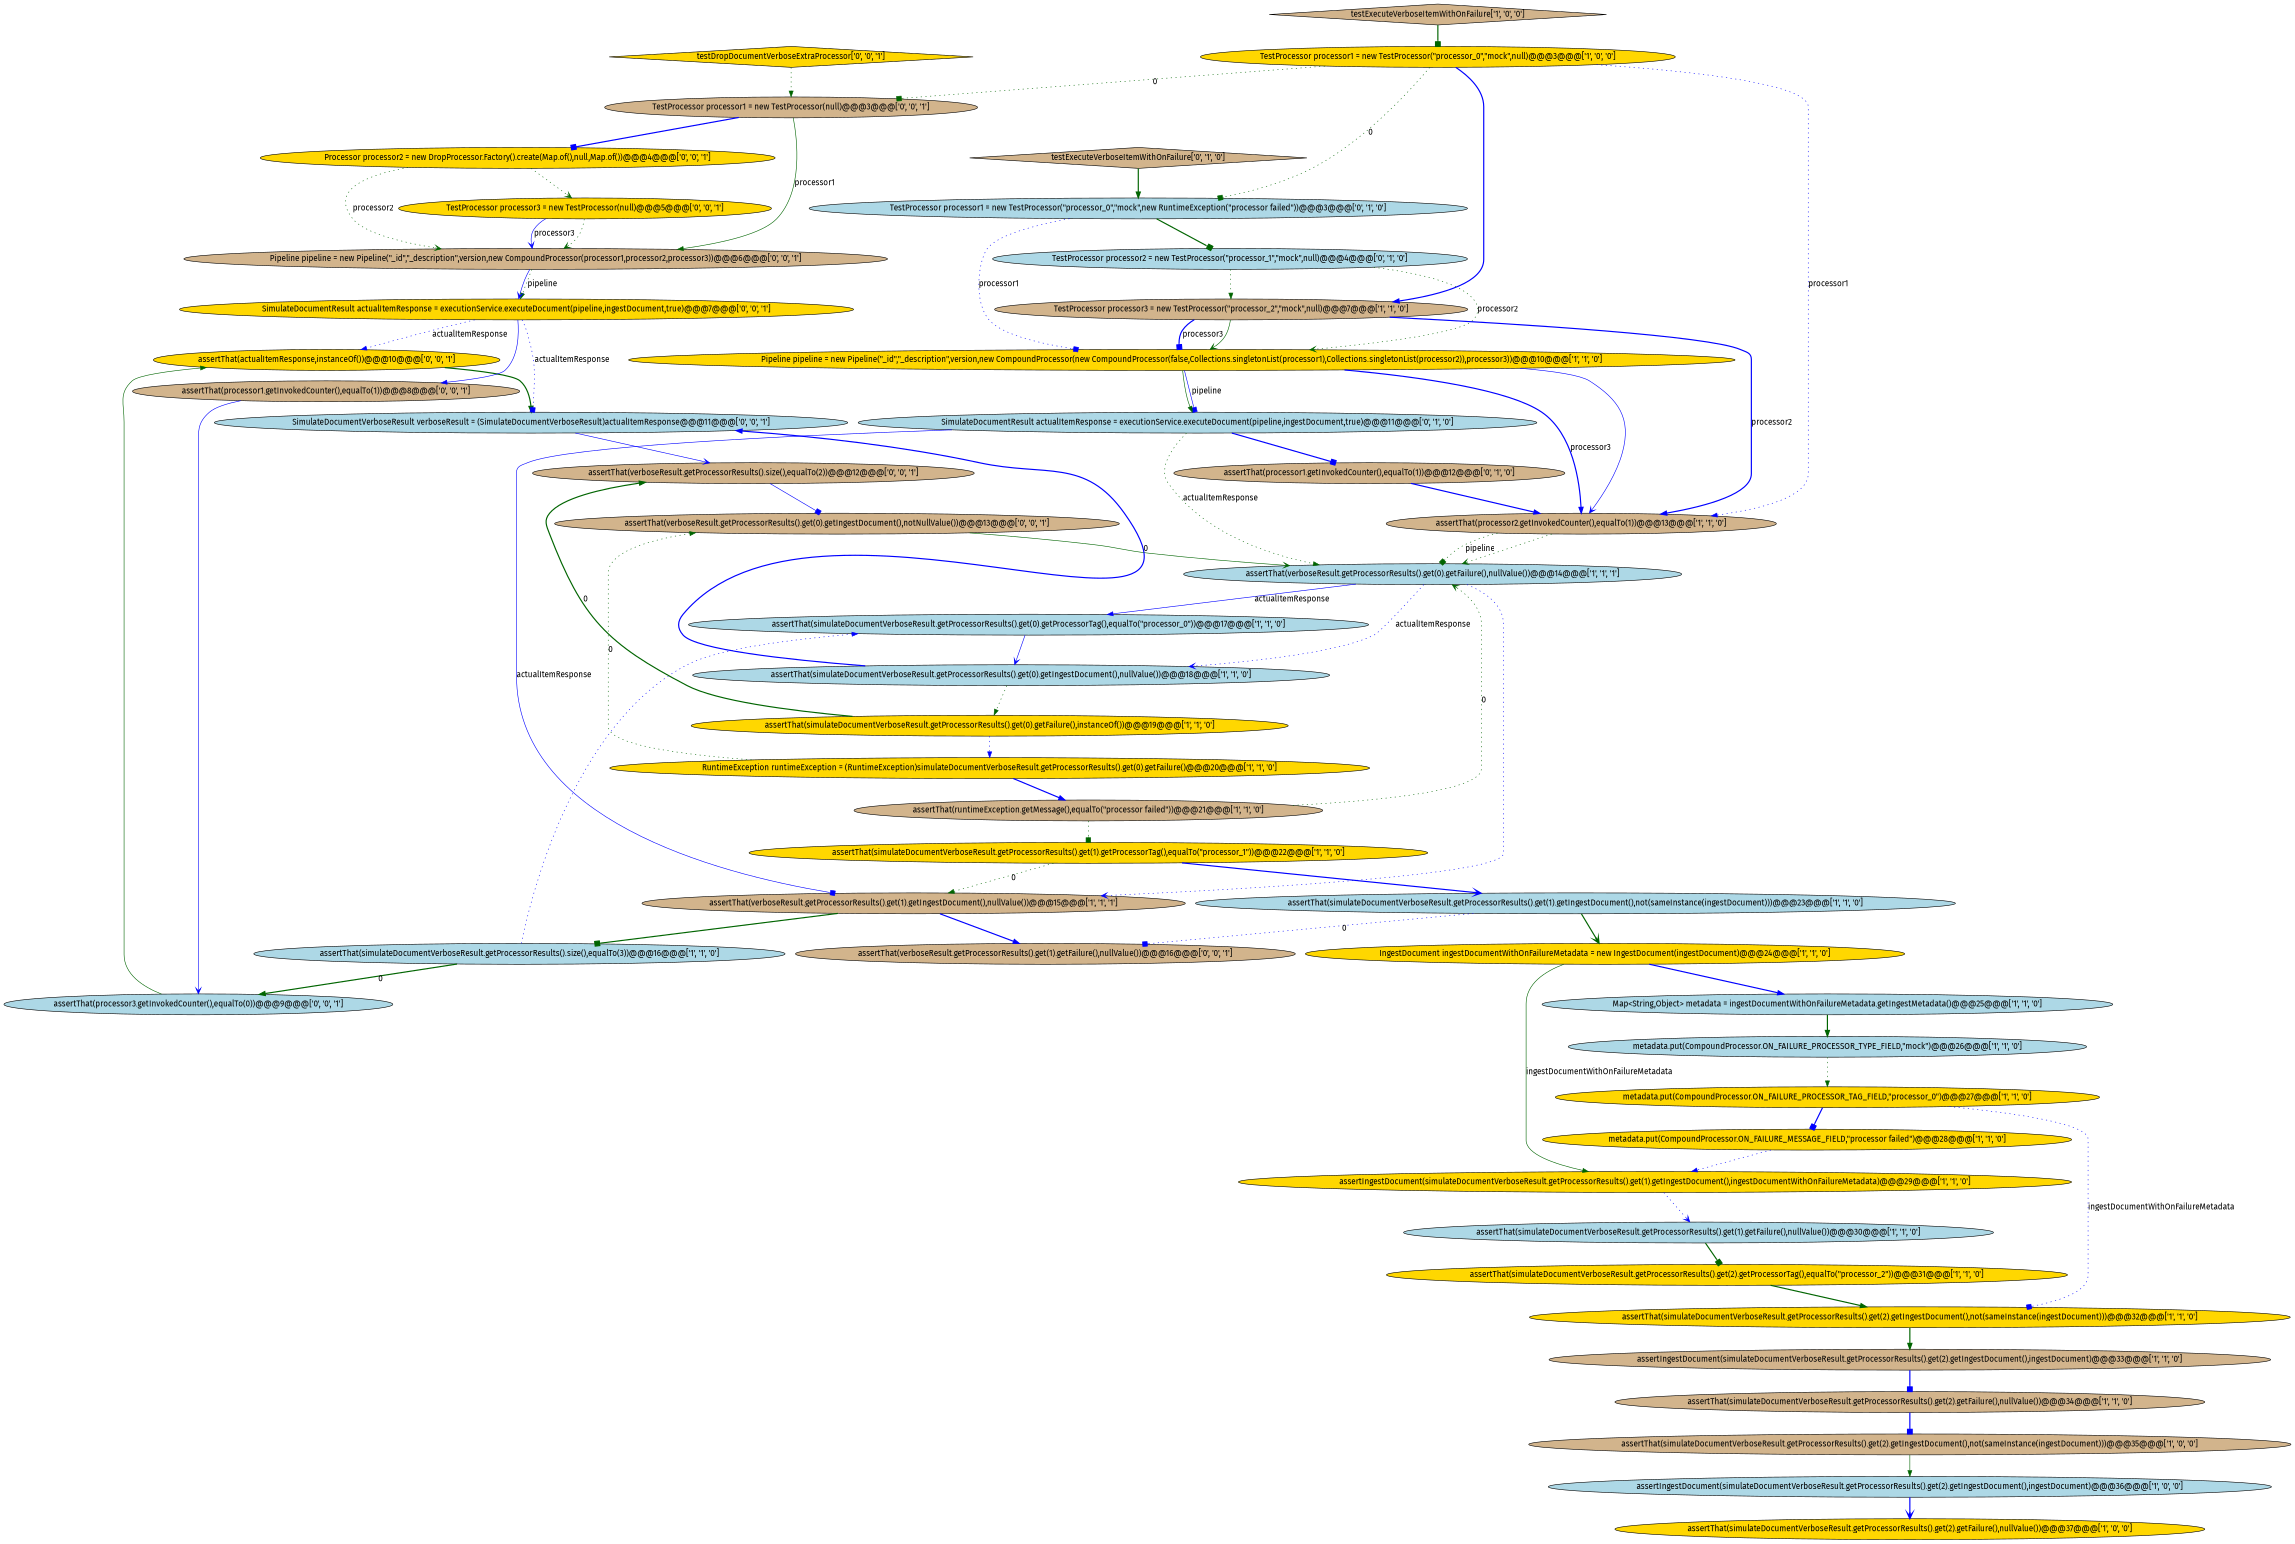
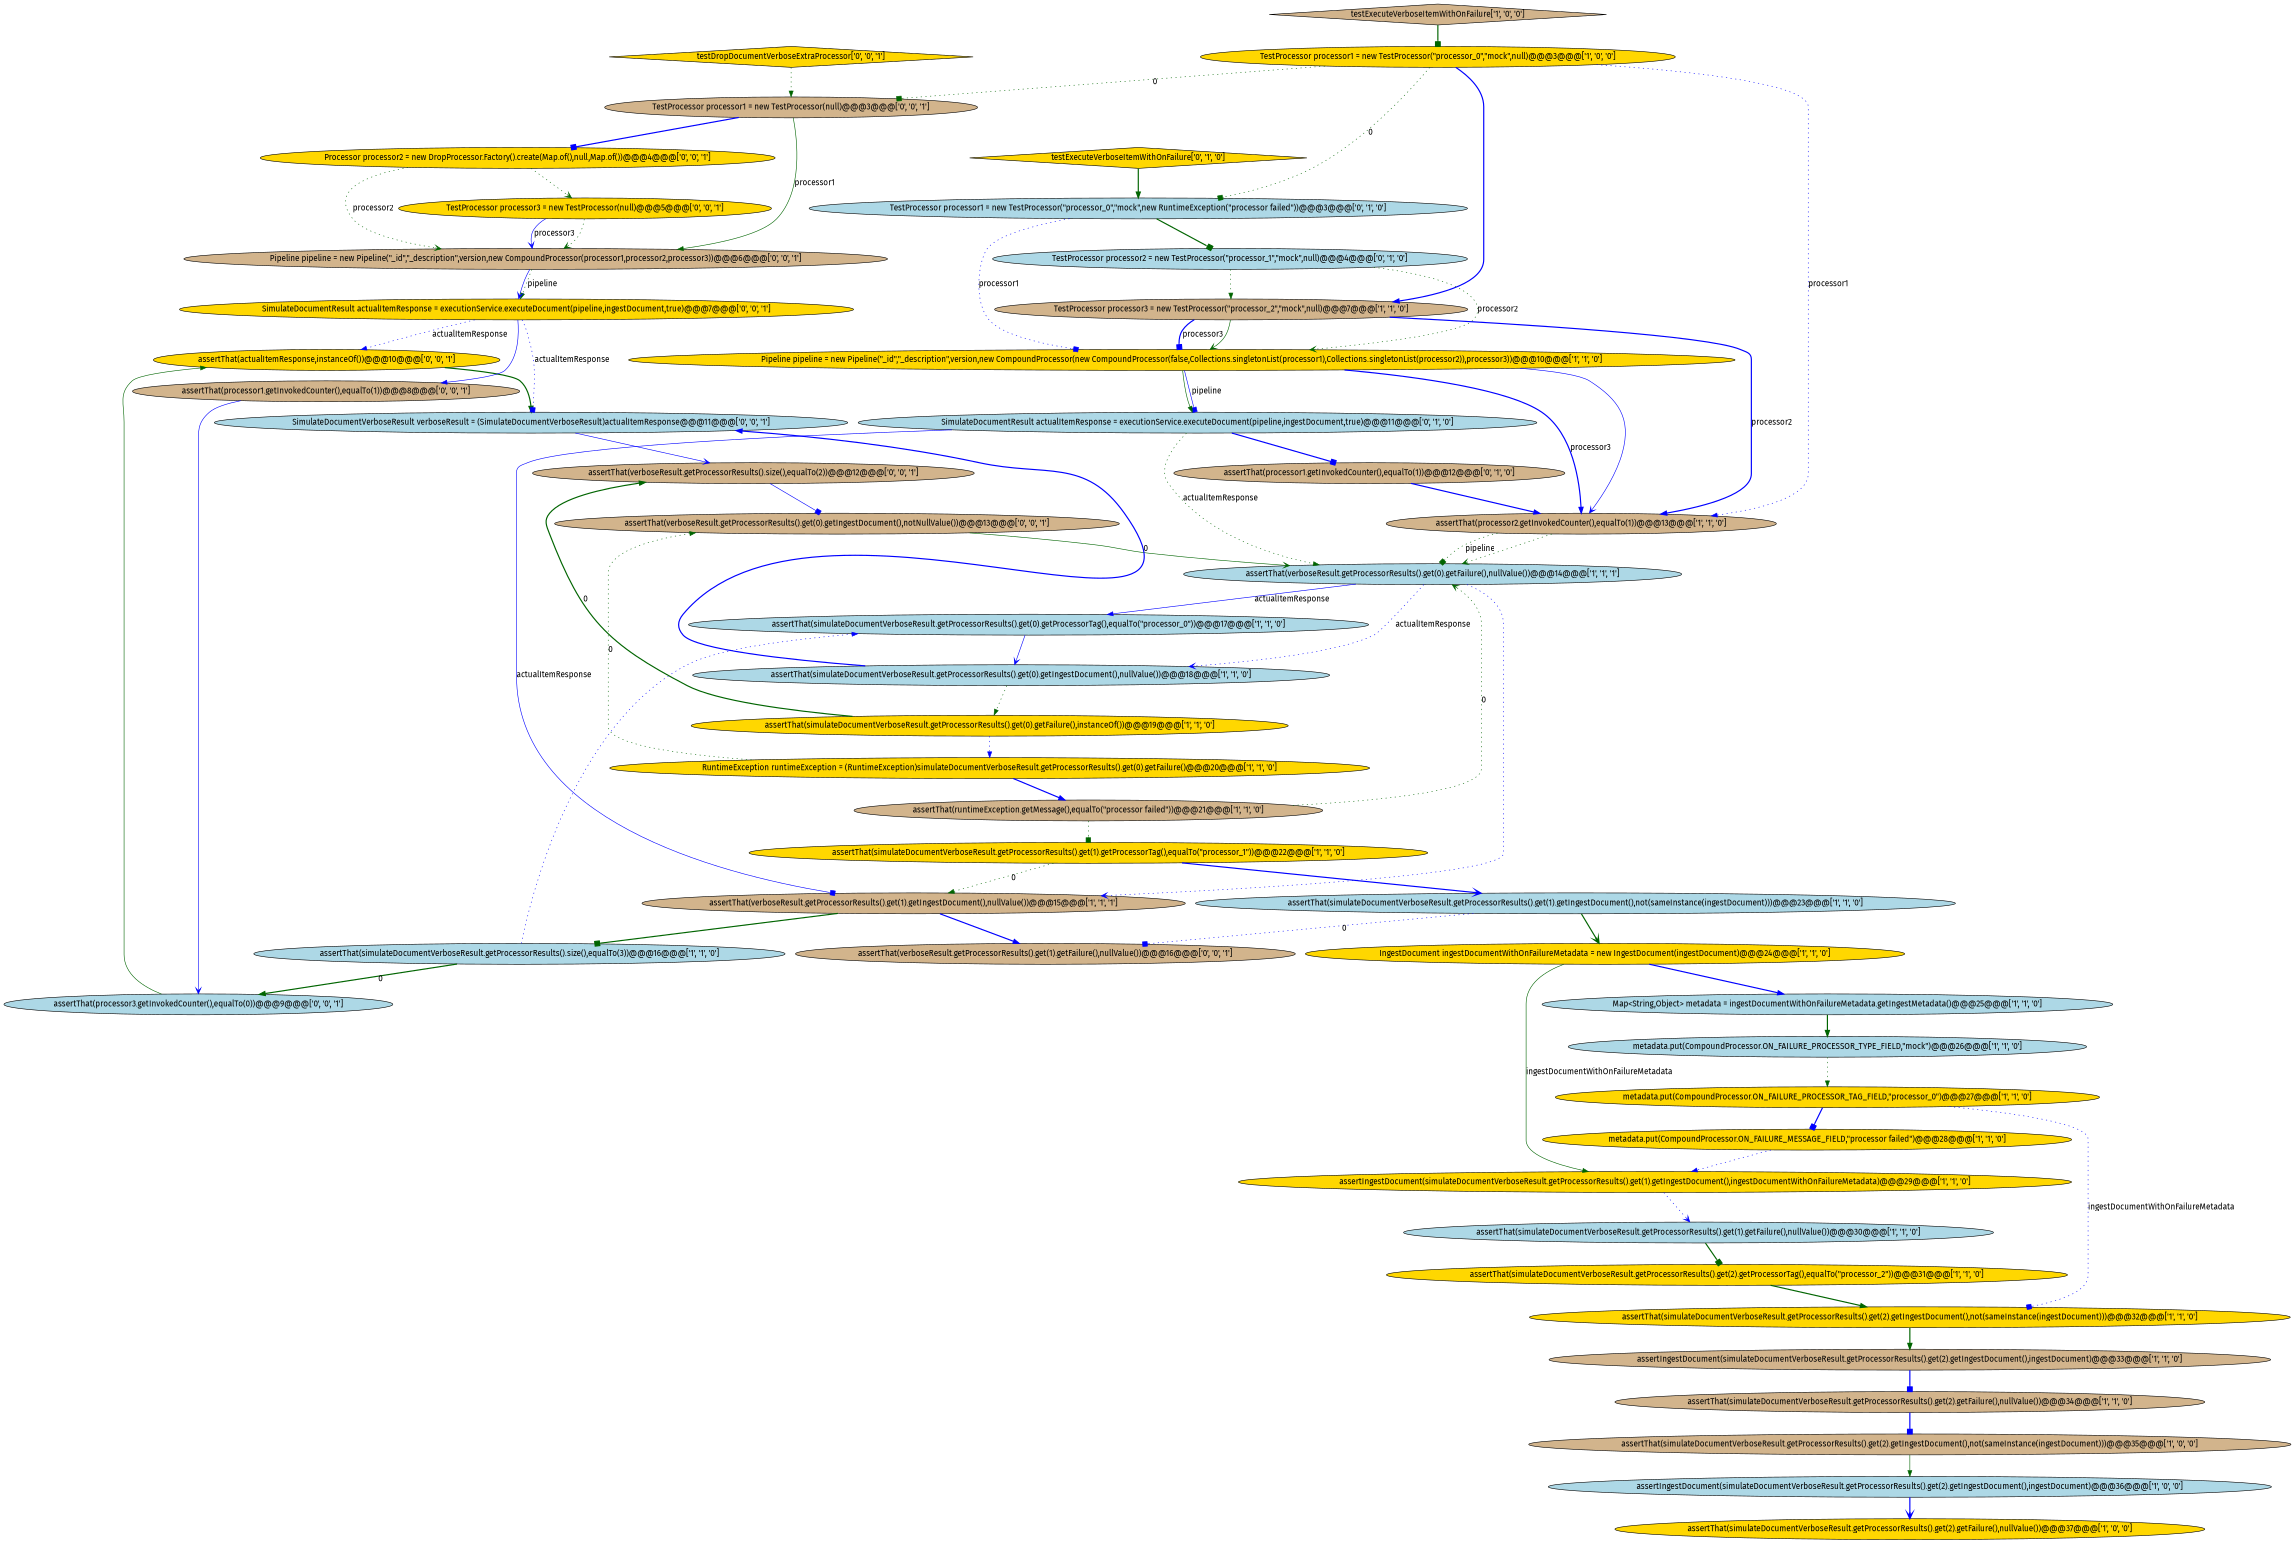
node "testExecuteVerboseItemWithOnFailure['0', '1', '0']": fillcolor tan -> gold
